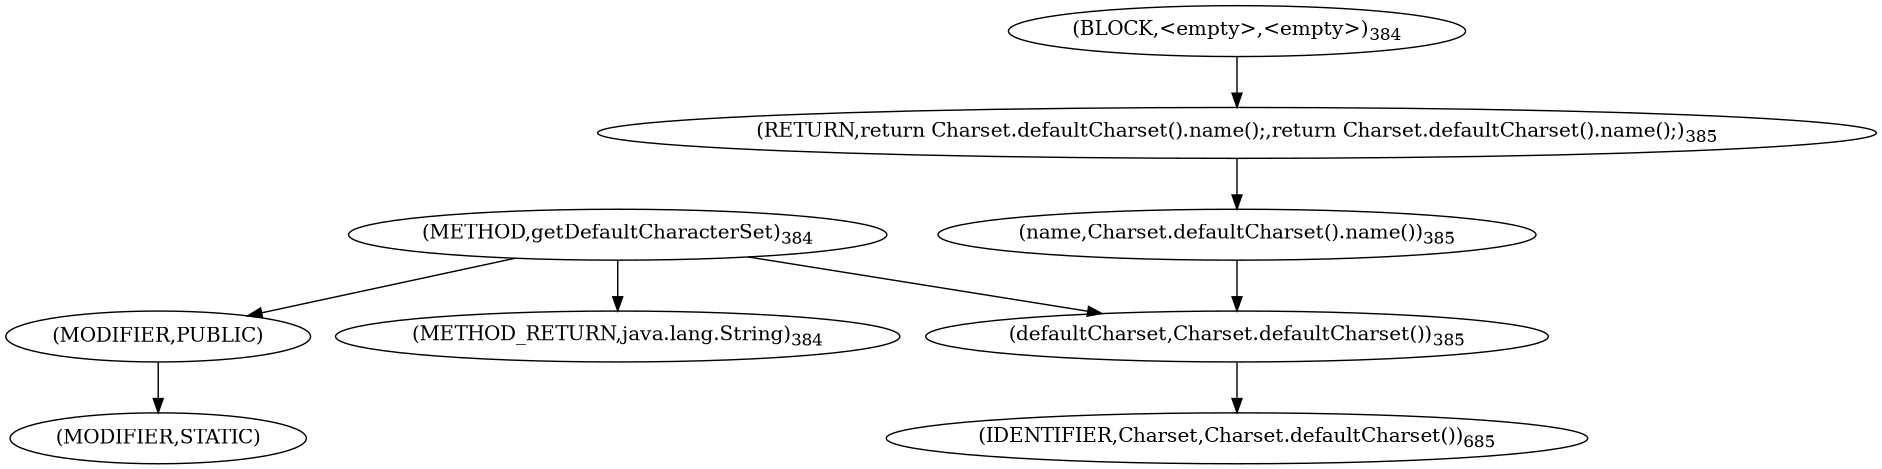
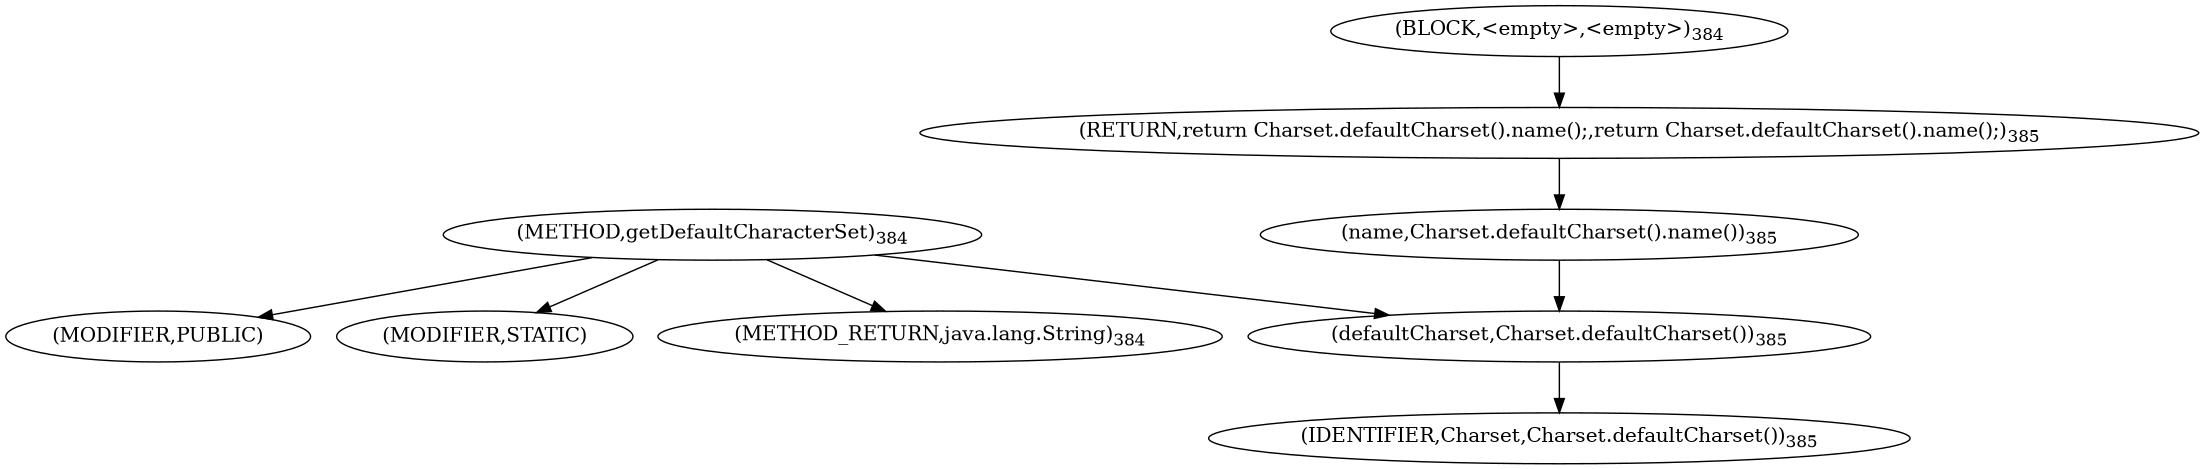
edge "(MODIFIER,PUBLIC)" -> "(MODIFIER,STATIC)": now "(METHOD,getDefaultCharacterSet)" -> "(MODIFIER,STATIC)"
node "(IDENTIFIER,Charset,Charset.defaultCharset())": text "685" -> "385"
